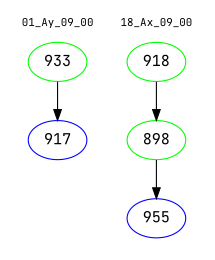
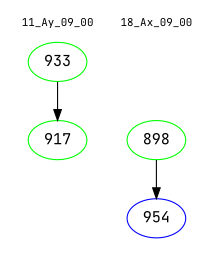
cluster "01_Ay_09_00": label "01_Ay_09_00" -> "11_Ay_09_00"
node "918": removed
node "917": color blue -> green
node "955": label "955" -> "954"
